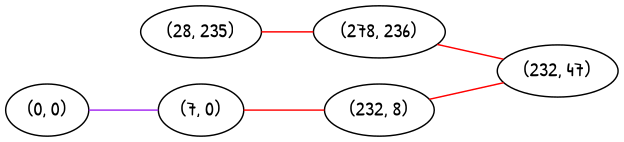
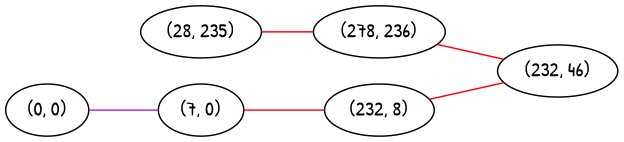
node "(232, 47)": label "(232, 47)" -> "(232, 46)"
